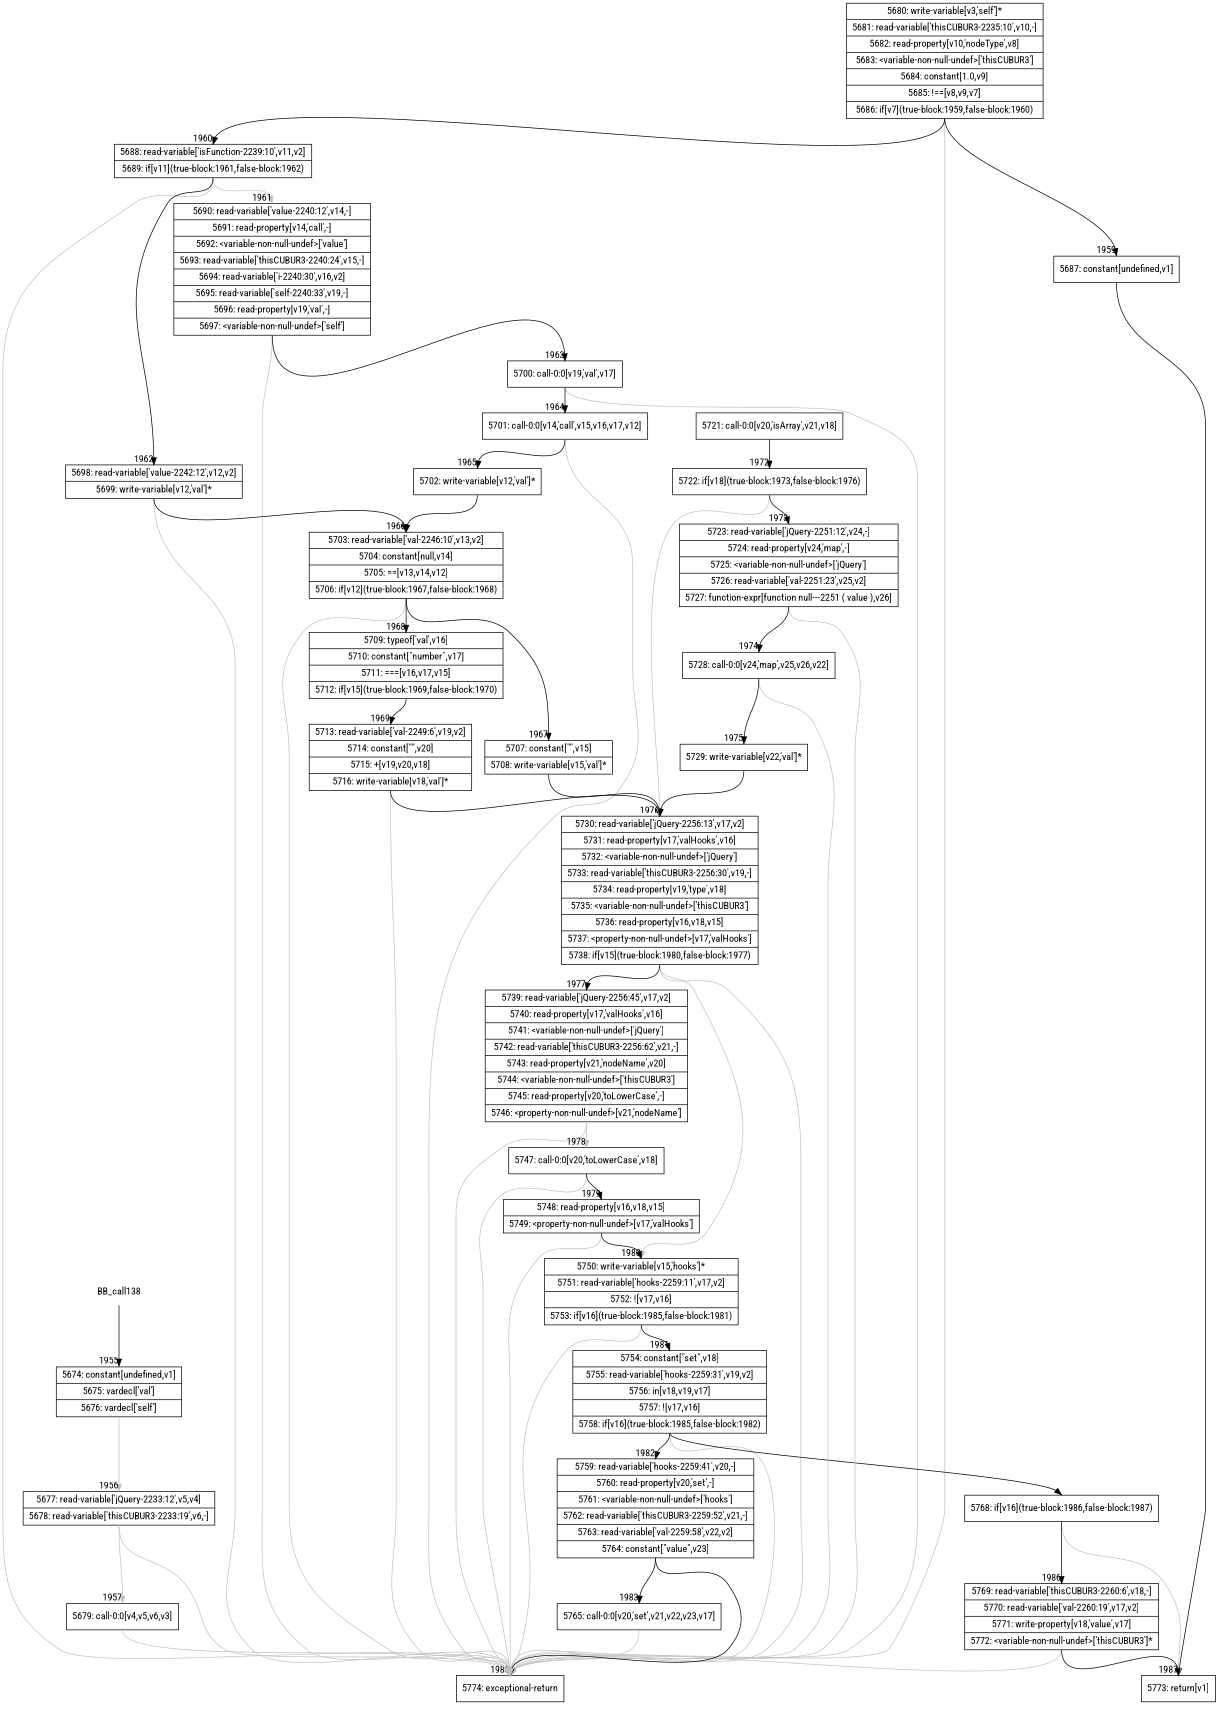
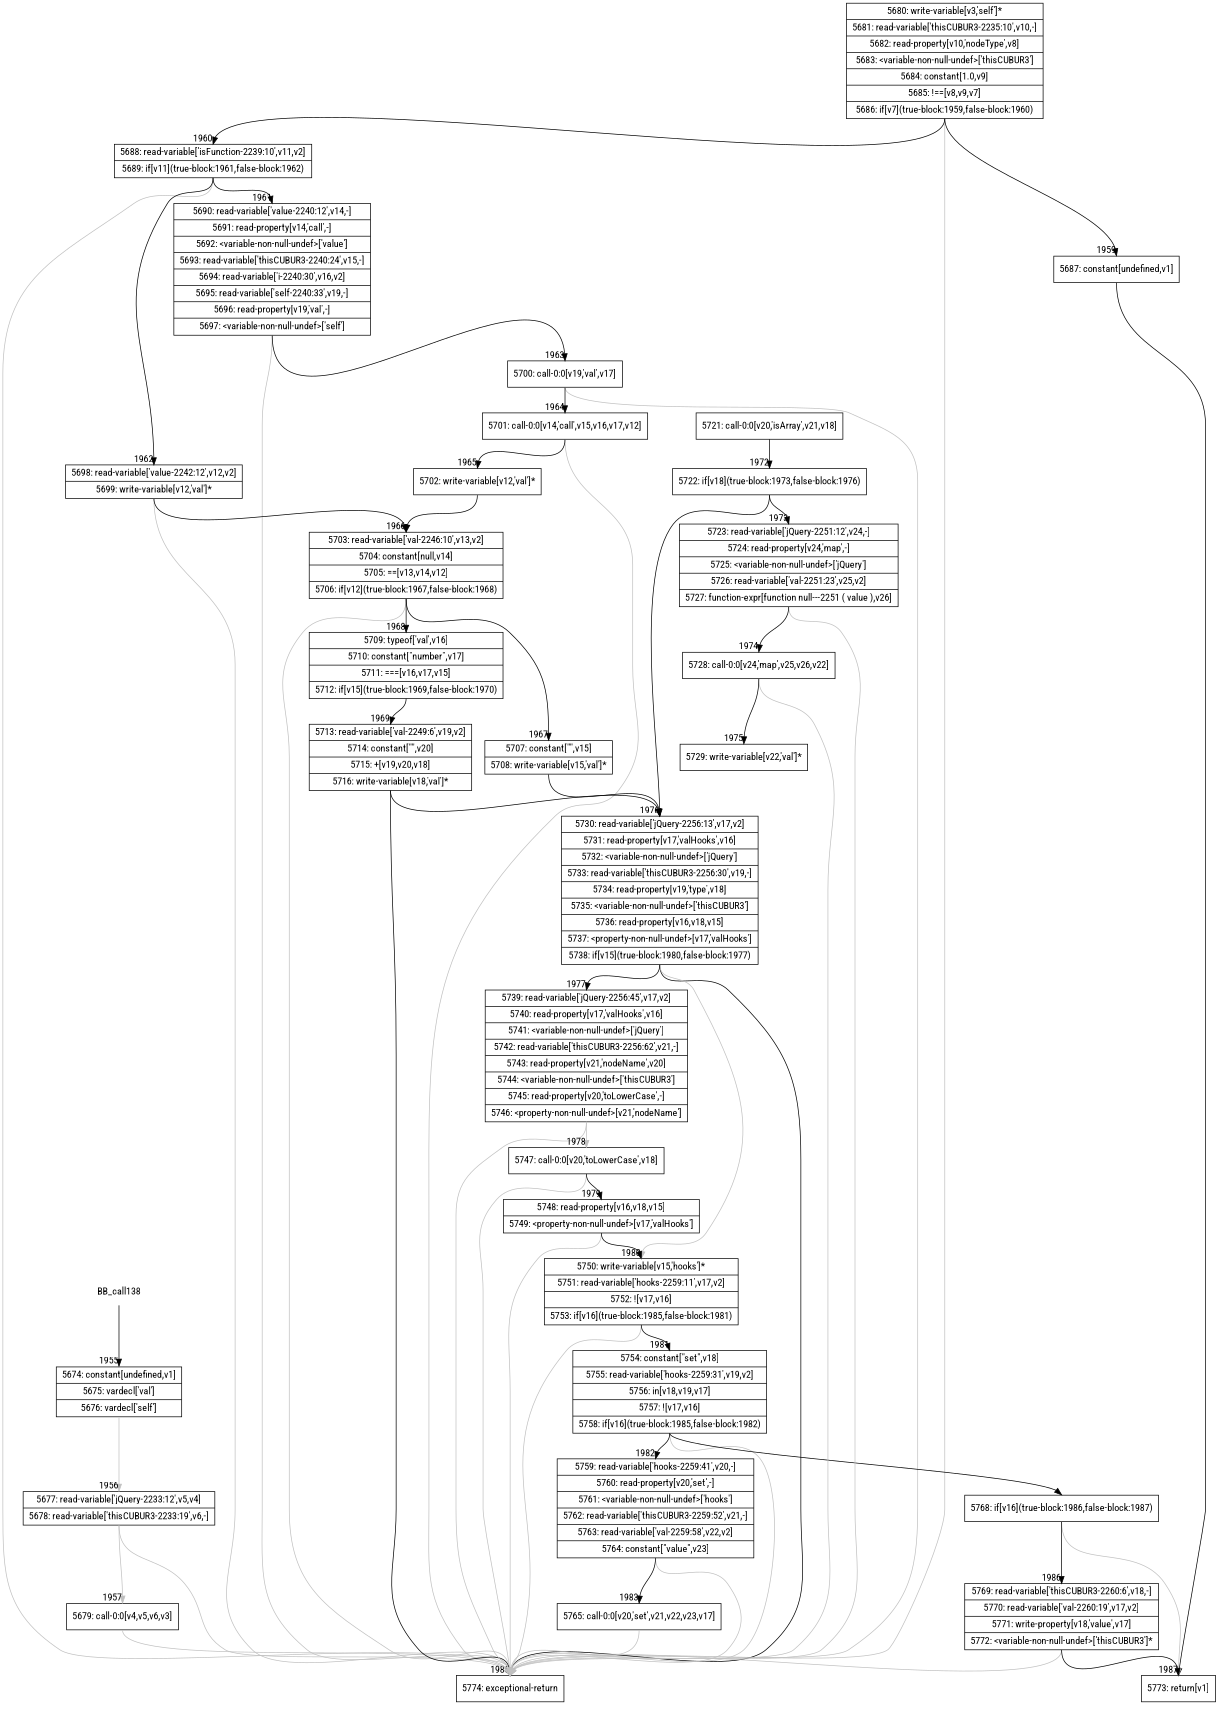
edge "5688: read-variable['isFunction-2239:10',v11,v2]" -> "5690: read-variable['value-2240:12',v14,-]": color gray -> black
edge "5722: if[v18](true-block:1973,false-block:1976)" -> "5730: read-variable['jQuery-2256:13',v17,v2]": color gray -> black
edge "5729: write-variable[v22,'val']*" -> "5730: read-variable['jQuery-2256:13',v17,v2]": removed
edge "5713: read-variable['val-2249:6',v19,v2]" -> "5774: exceptional-return": color gray -> black
edge "5730: read-variable['jQuery-2256:13',v17,v2]" -> "5774: exceptional-return": color gray -> black
edge "5759: read-variable['hooks-2259:41',v20,-]" -> "5774: exceptional-return": color black -> gray
